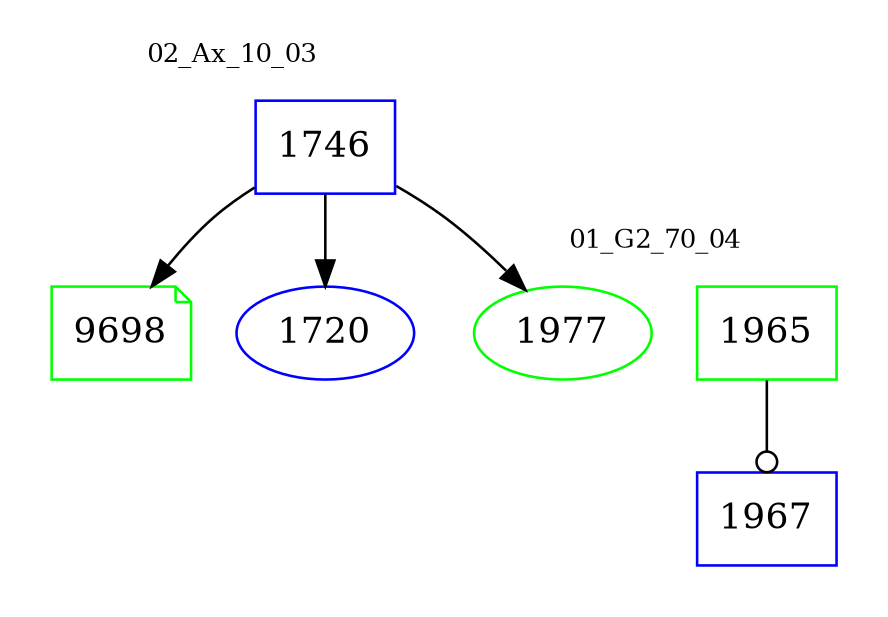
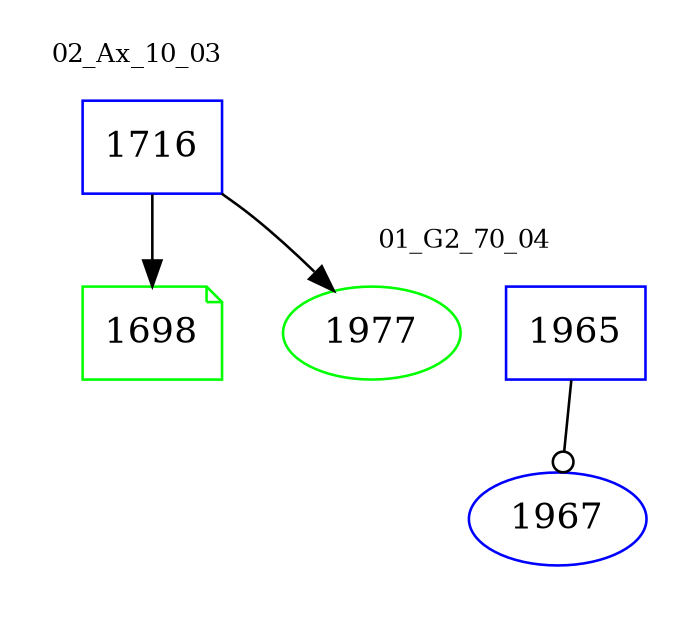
node "1746": label "1746" -> "1716"
node "9698": label "9698" -> "1698"
node "1720": removed
node "1965": color green -> blue
node "1967": shape box -> ellipse
